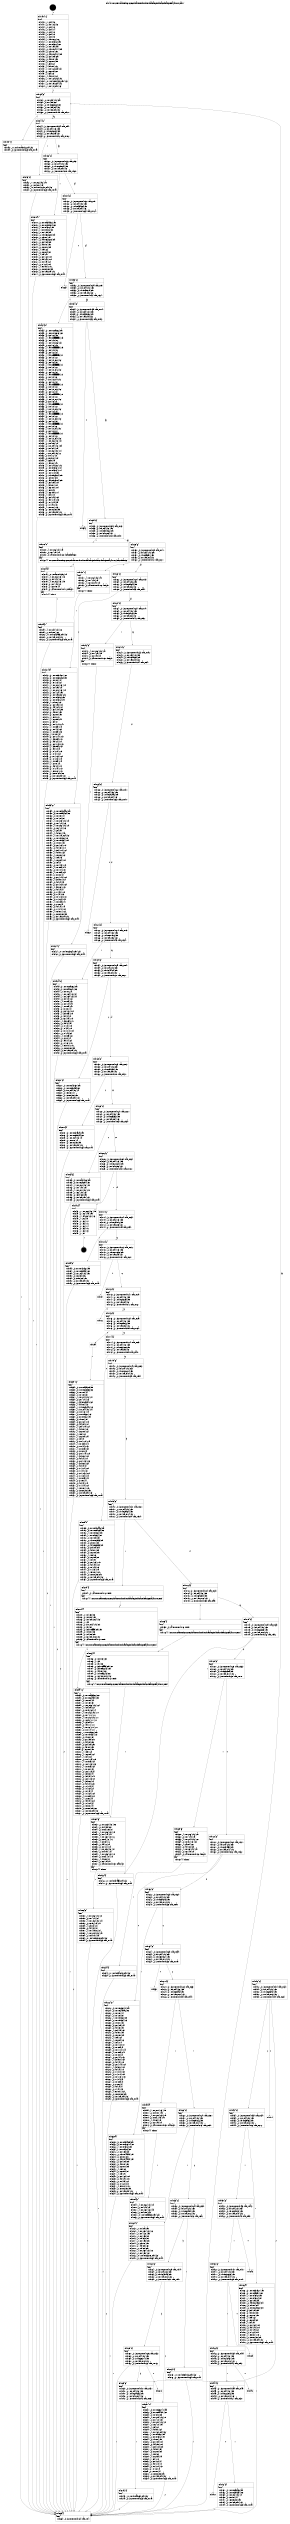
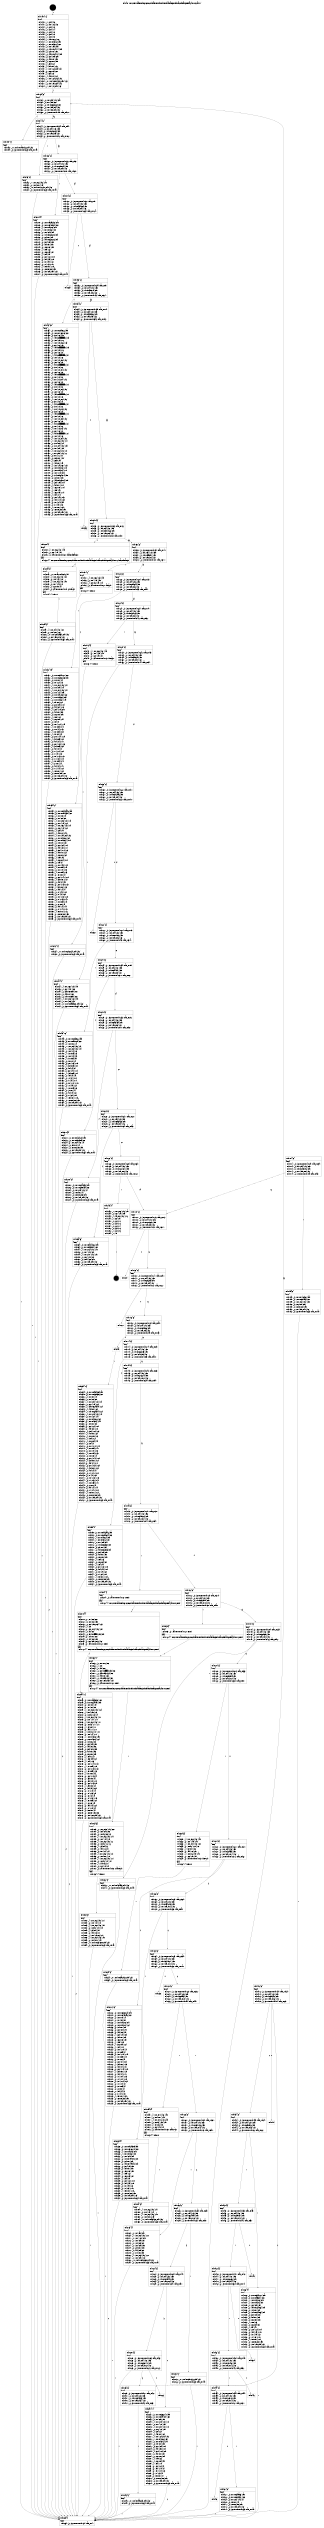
node "0x4021a4 [42]": added
edge "0x4016e8 [28]" -> "0x401704 [28]": now "0x4016e8 [28]" -> "0x401720 [28]"
